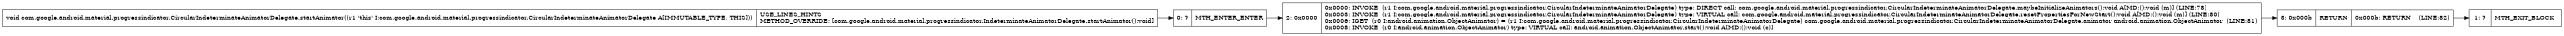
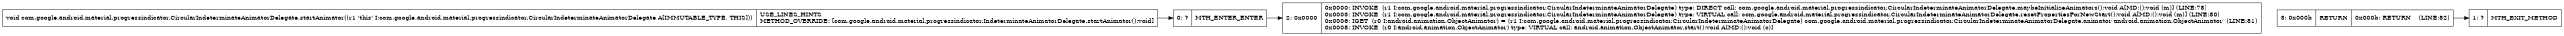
edge "2: 0x0000" -> "3: 0x000b": removed
node "1: ?": text "MTH_EXIT_BLOCK" -> "MTH_EXIT_METHOD"
